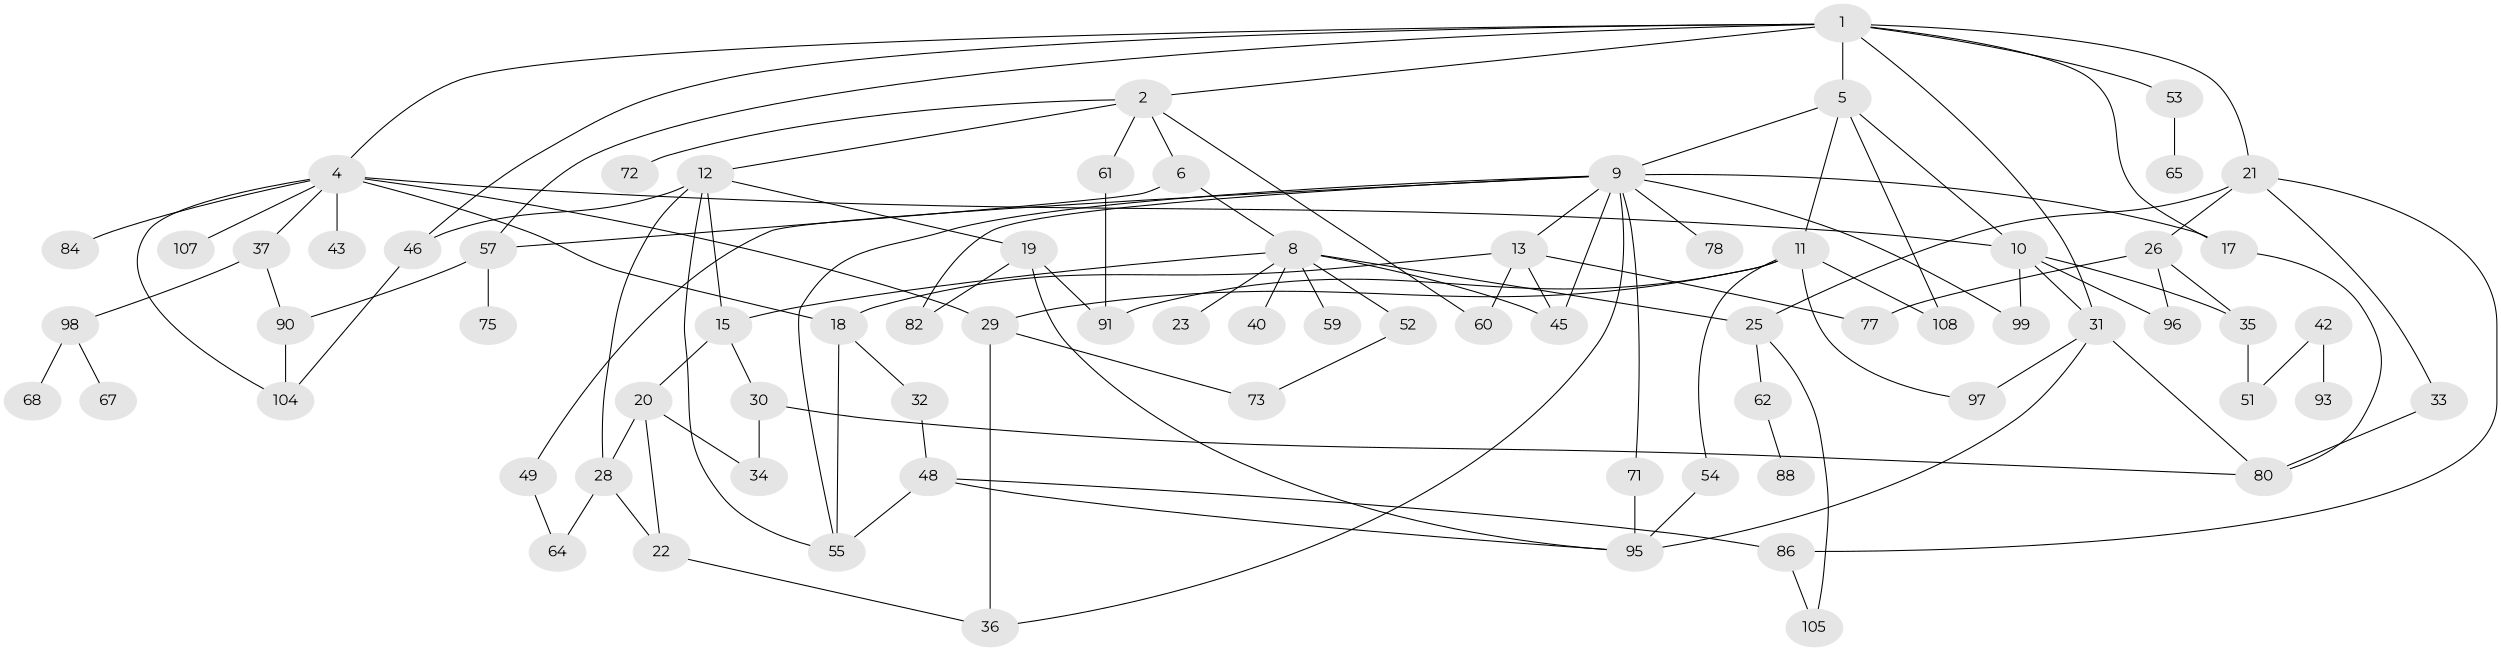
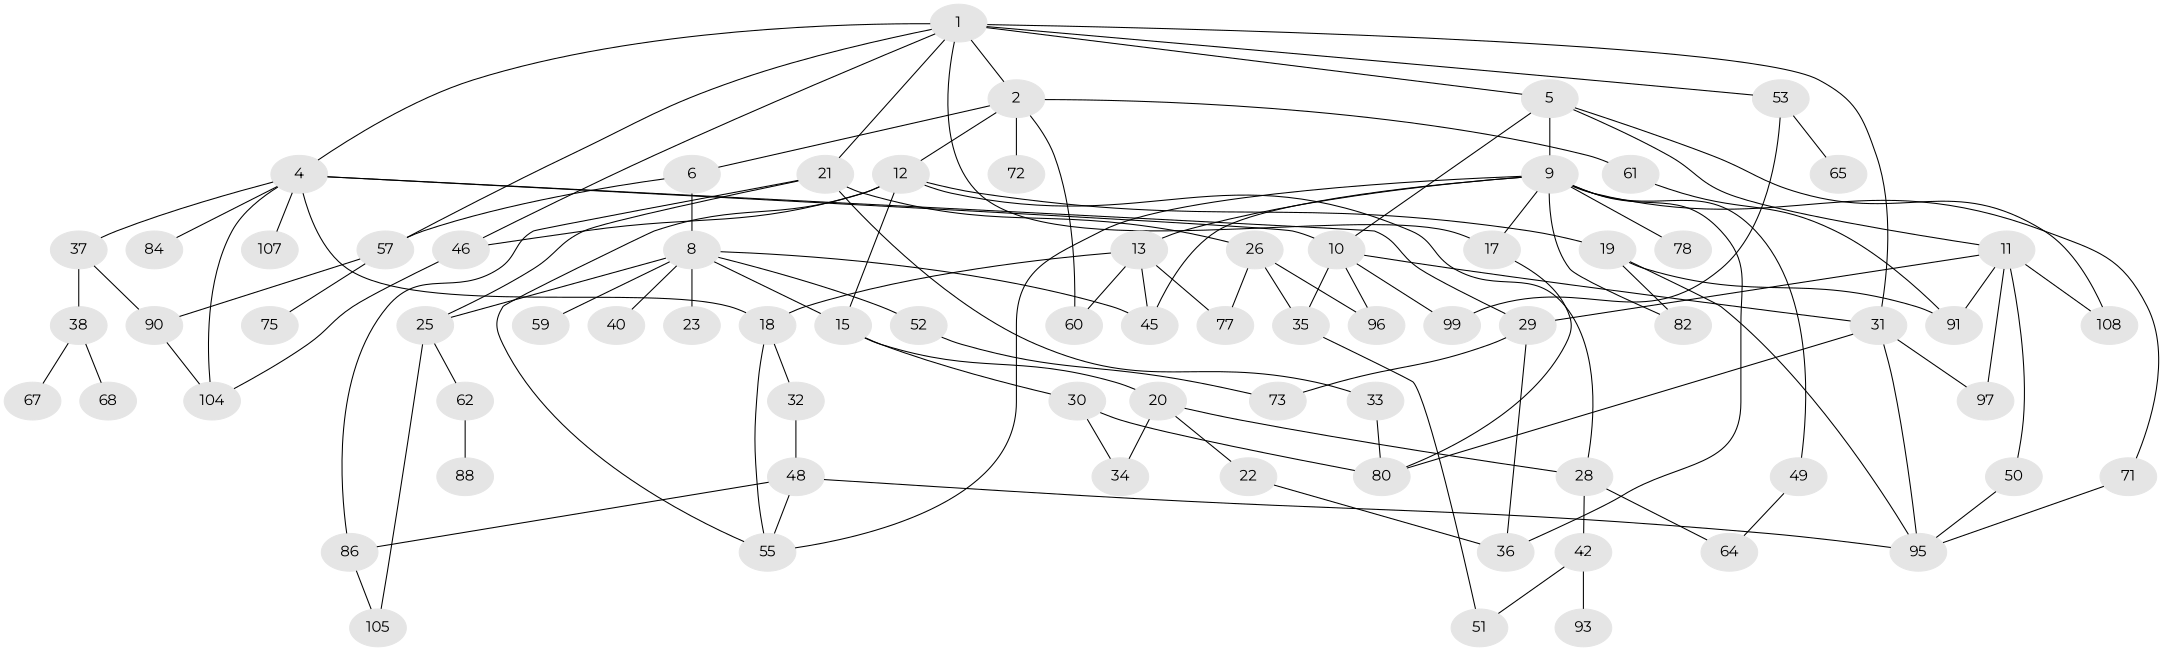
edge "9" -- "99": now "53" -- "99"
node "43": removed
node "98": label "98" -> "38"
node "54": label "54" -> "50"
edge "28" -- "22": now "28" -- "42"
